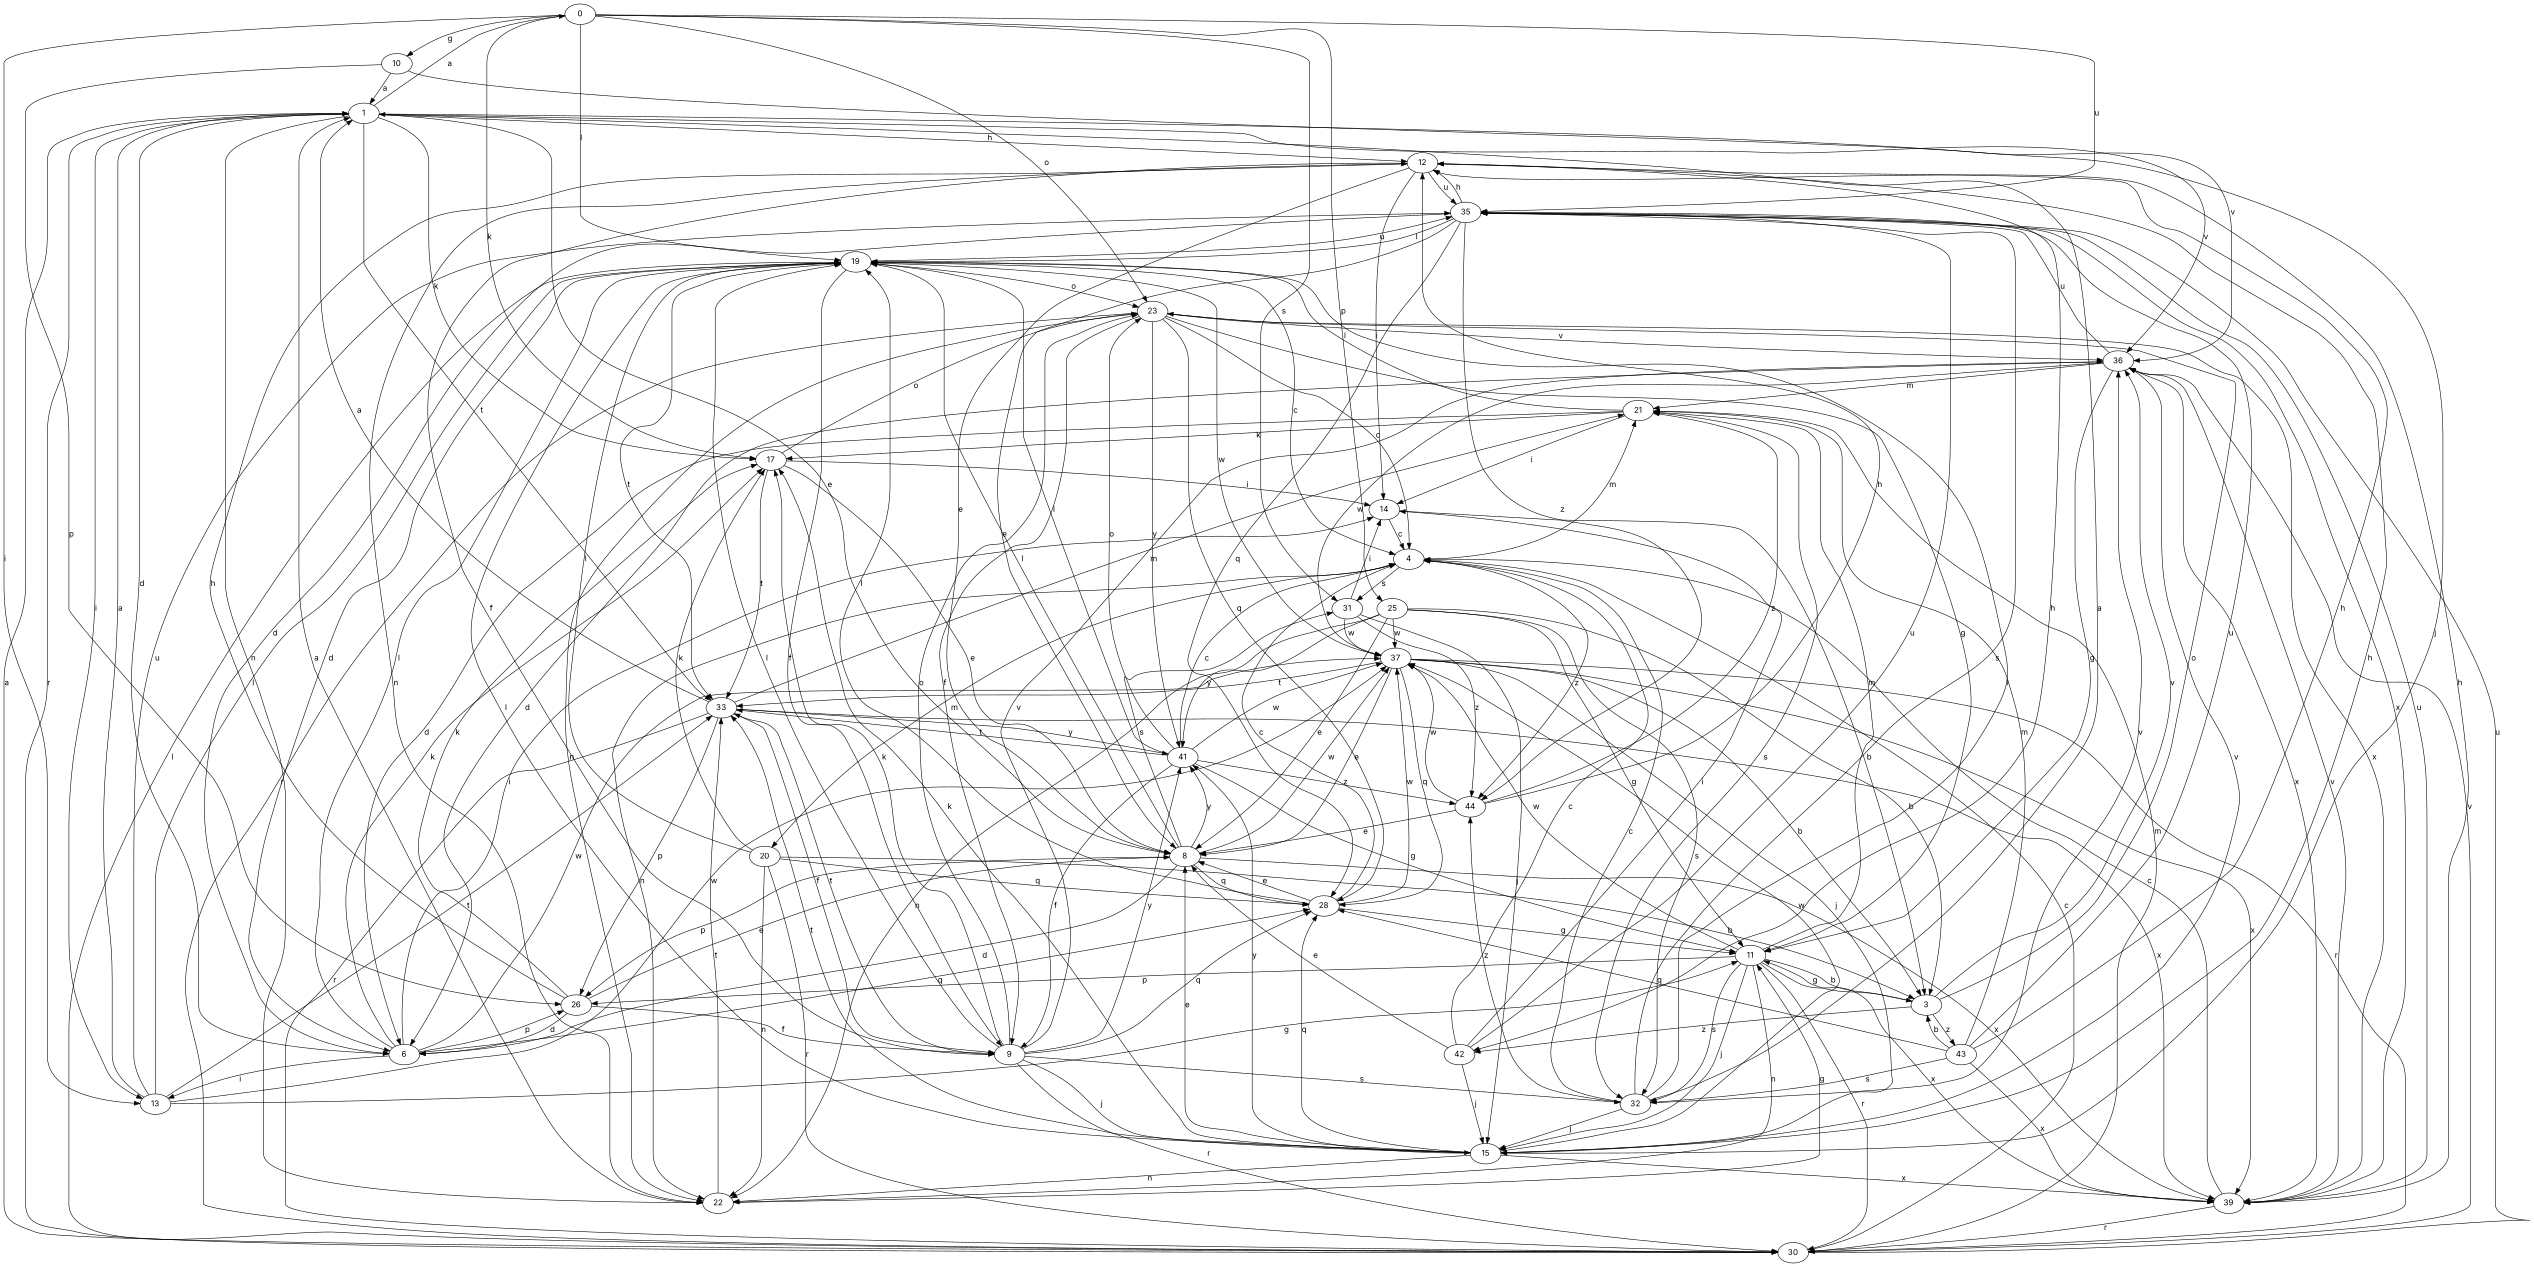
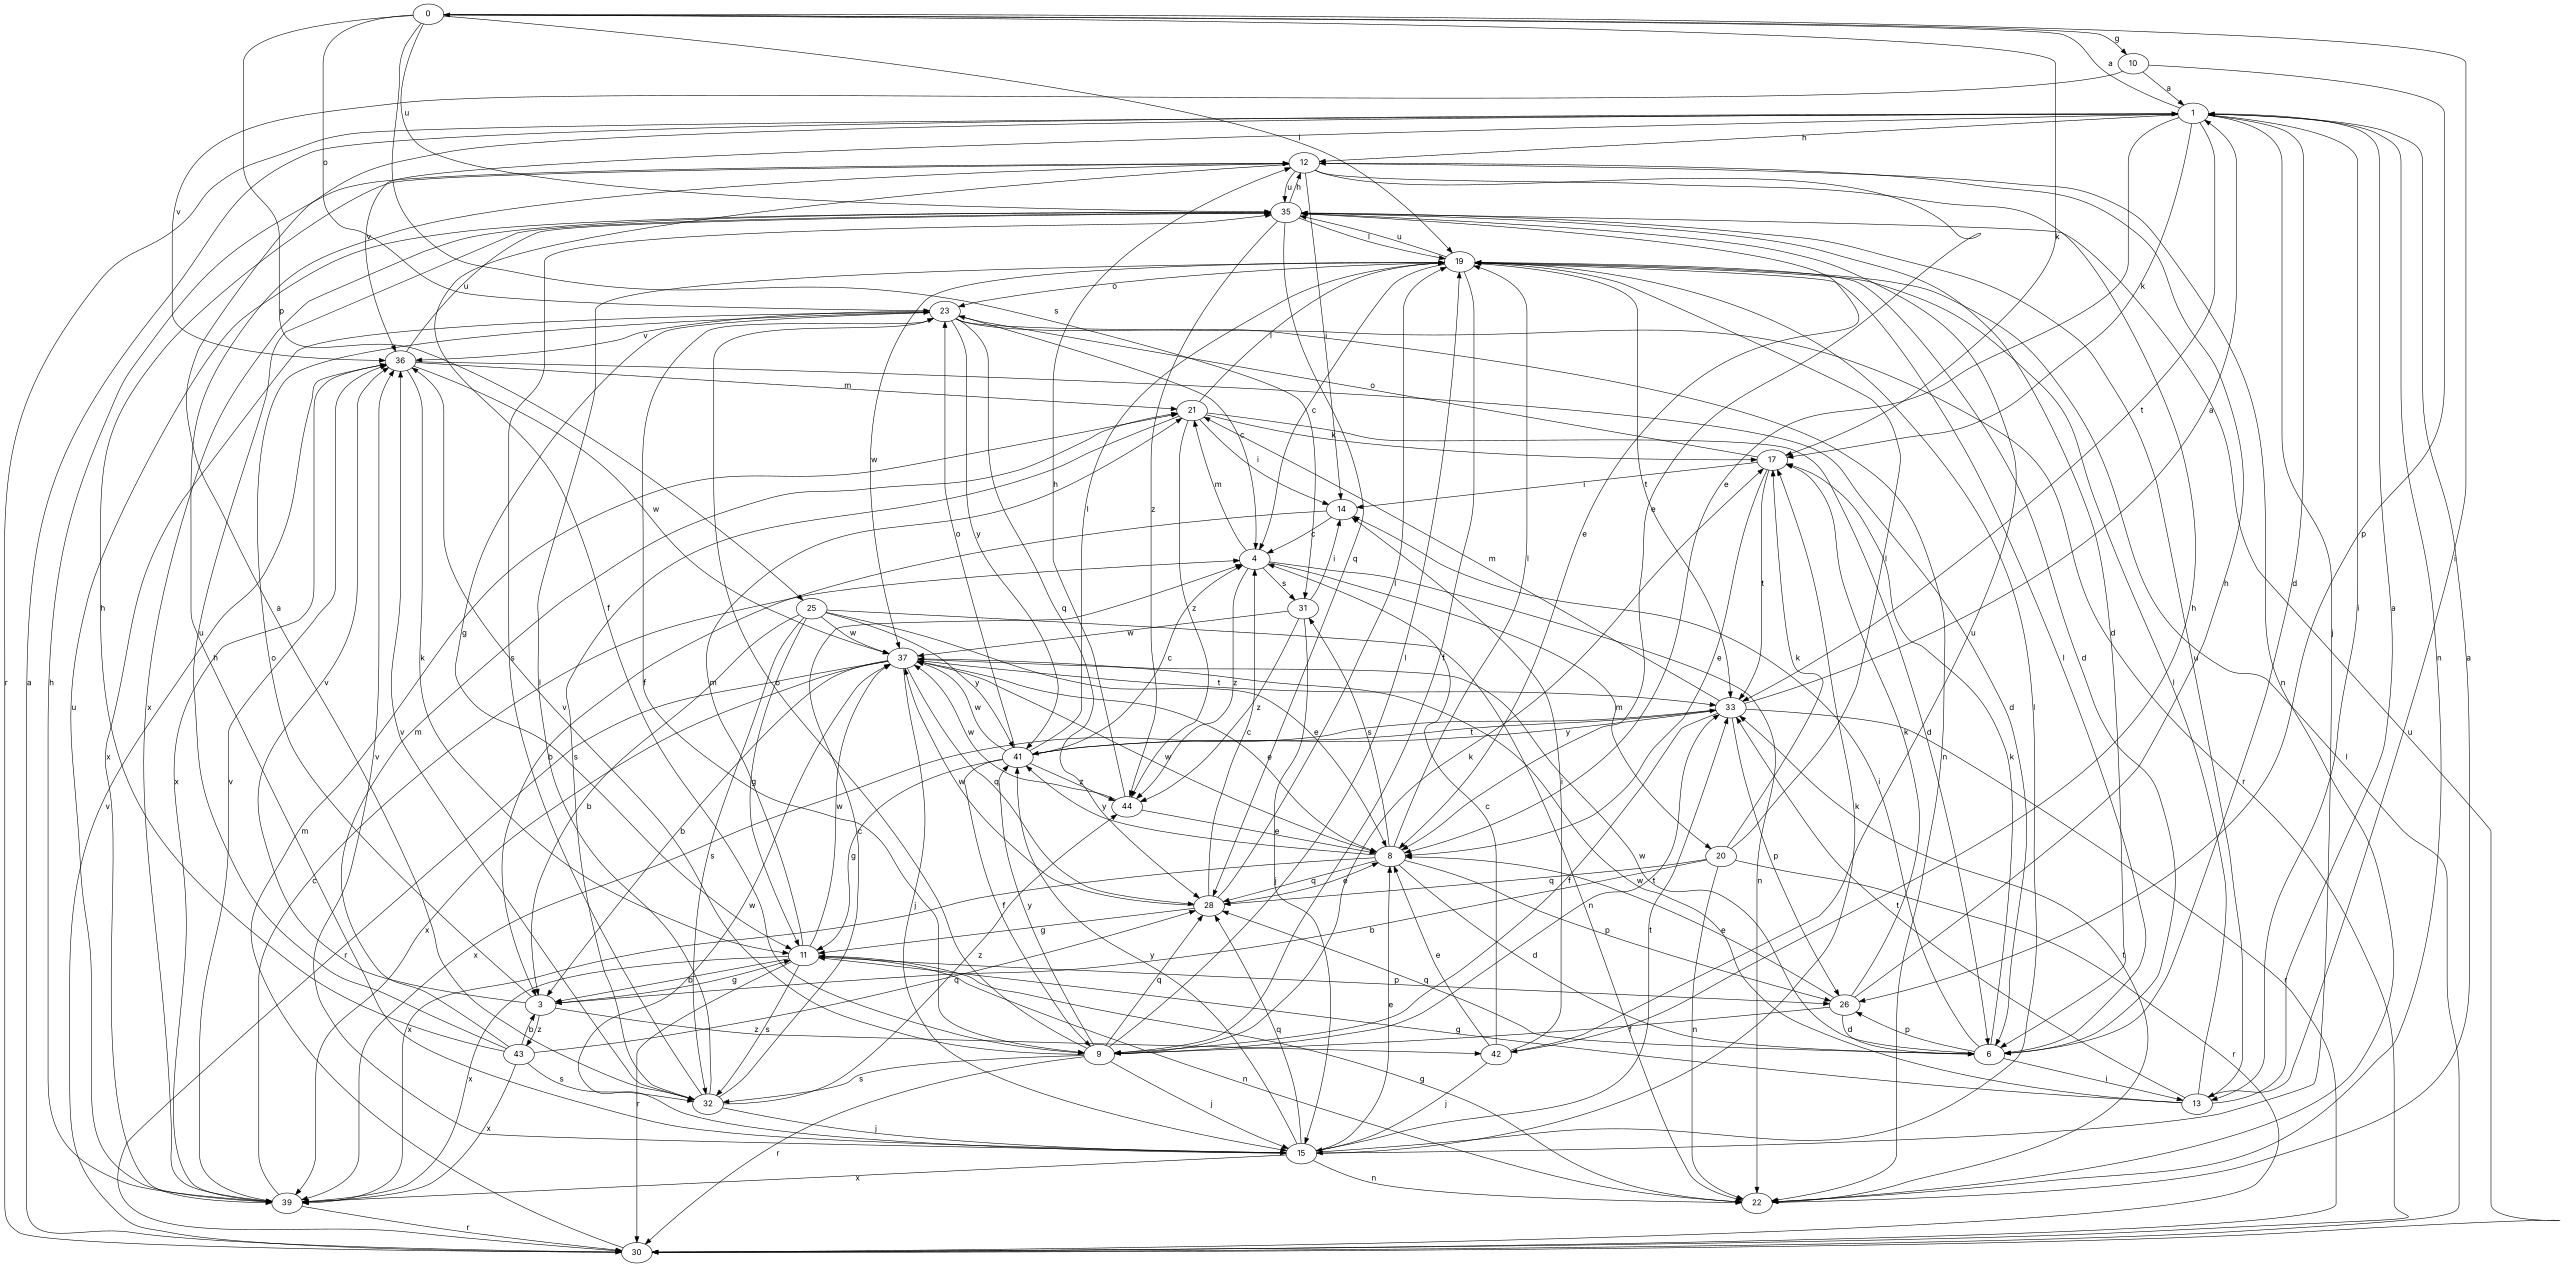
edge "44" -> "21": reversed
edge "36" -> "11": label "g" -> "k"
edge "30" -> "4": removed, label "c"
edge "11" -> "15": removed, label "j"
